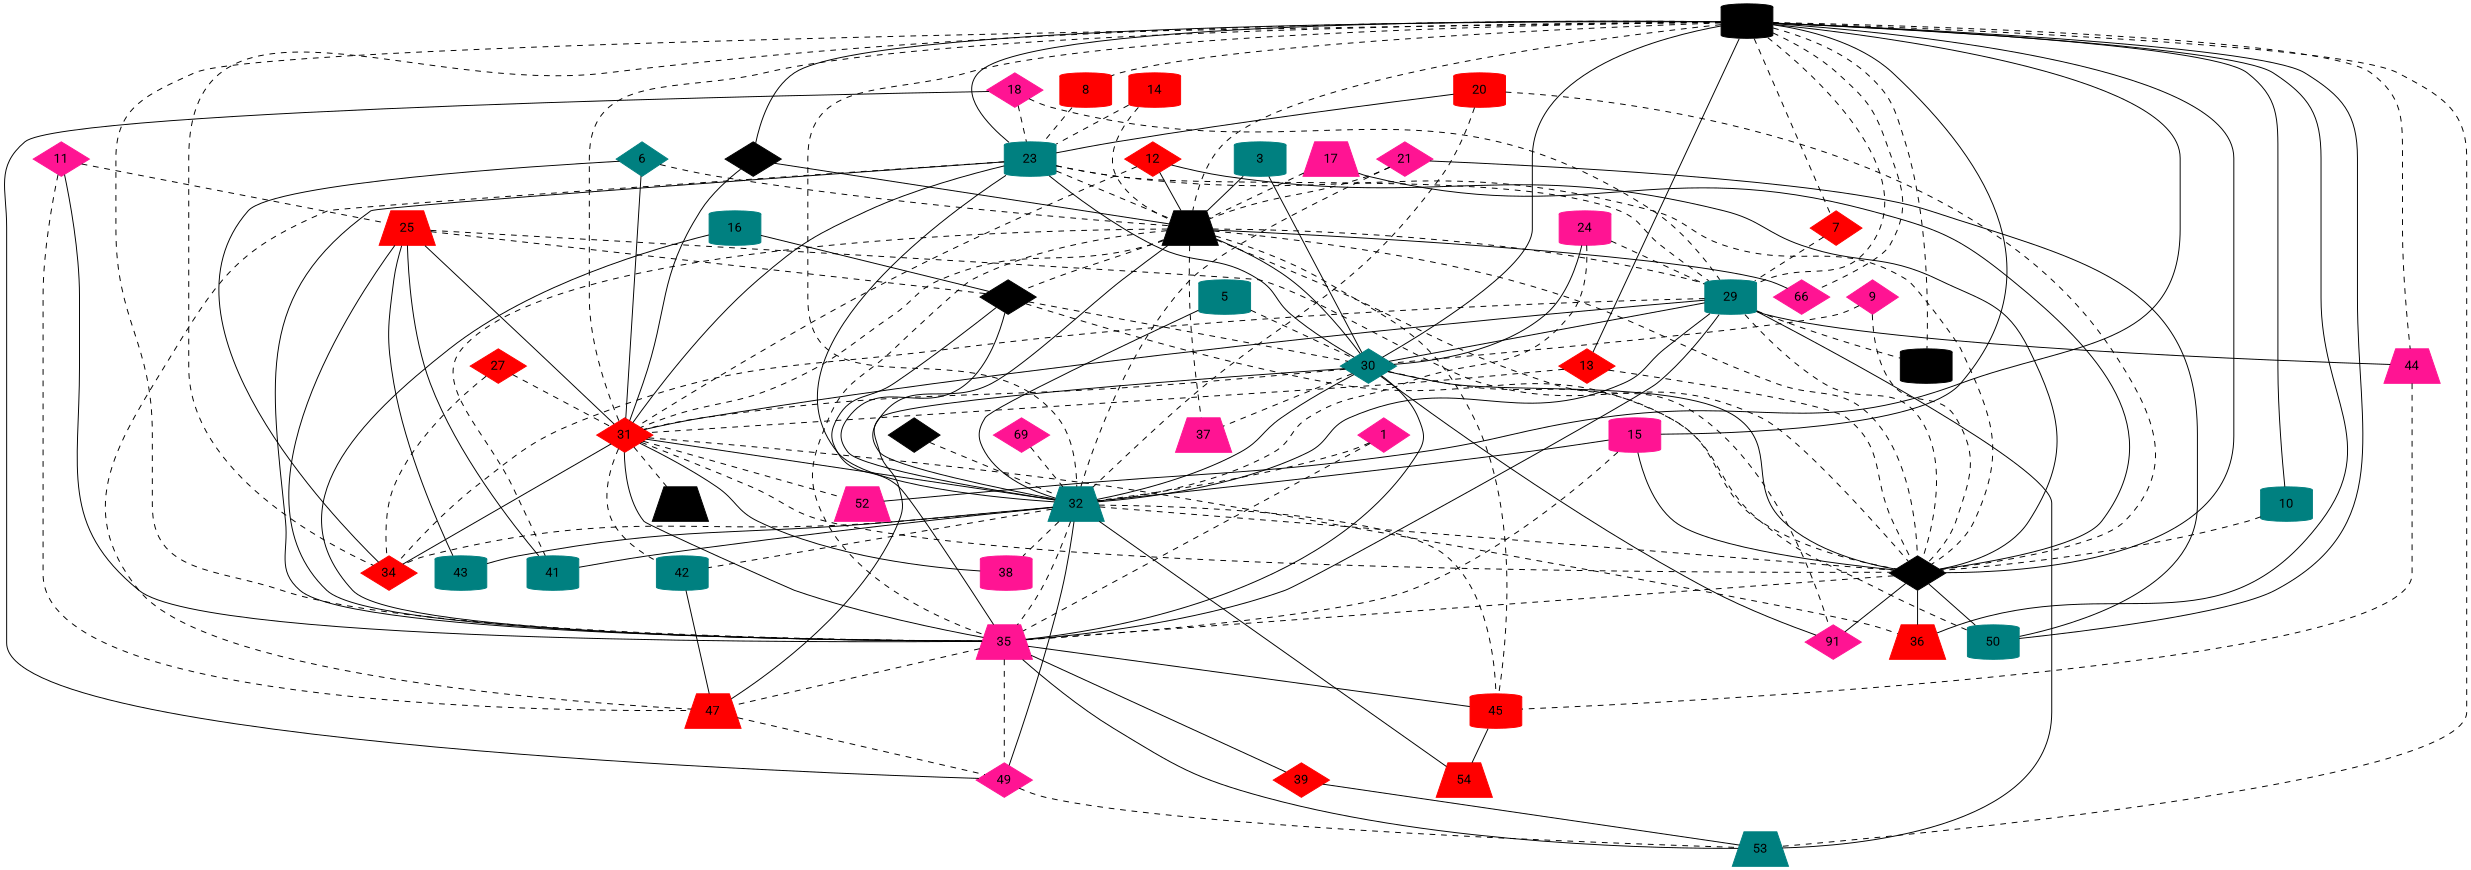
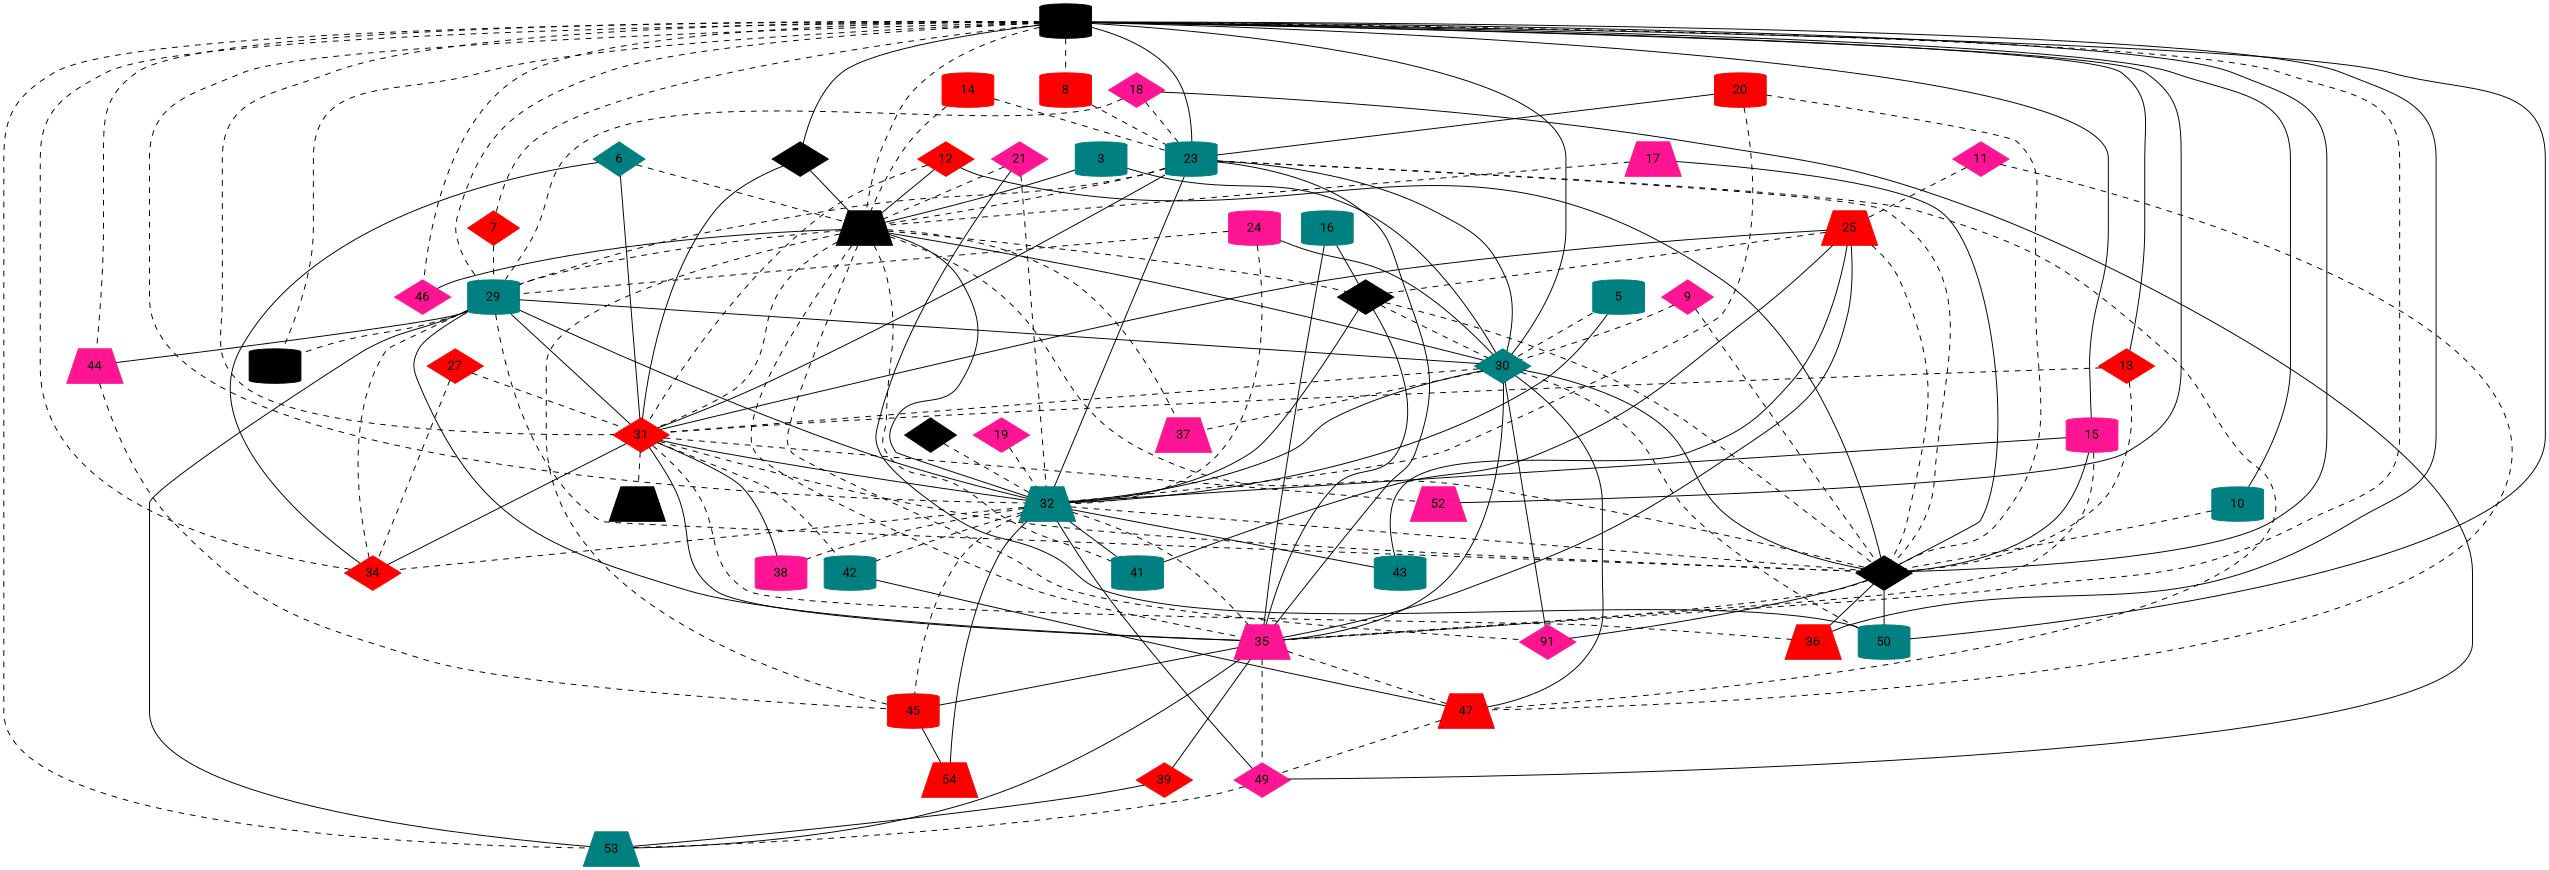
node "66": label "66" -> "46"
node "69": label "69" -> "19"
node "1": removed
edge "11" -- "35": removed
